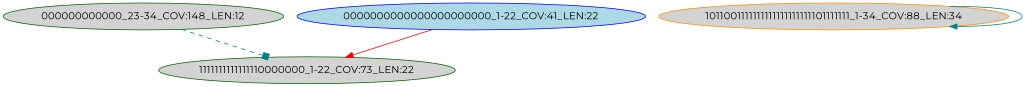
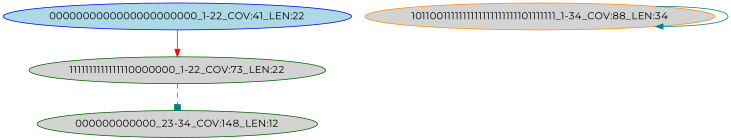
edge "000000000000_23-34_COV:148_LEN:12" -> "1111111111111110000000_1-22_COV:73_LEN:22": reversed
